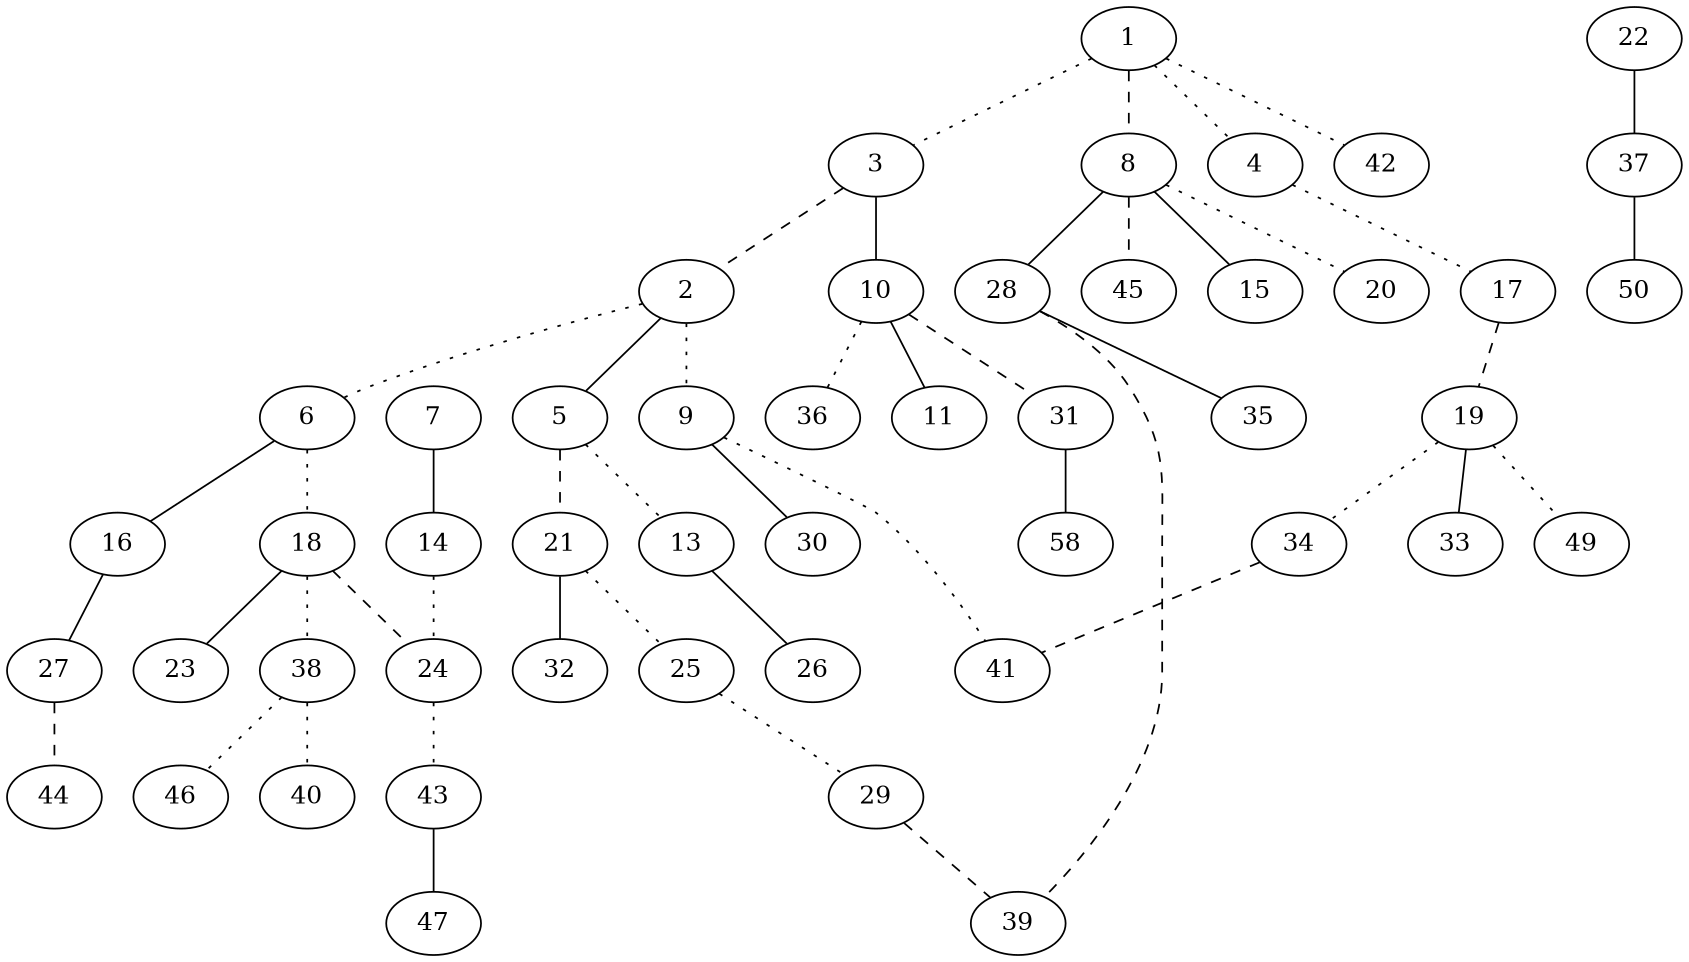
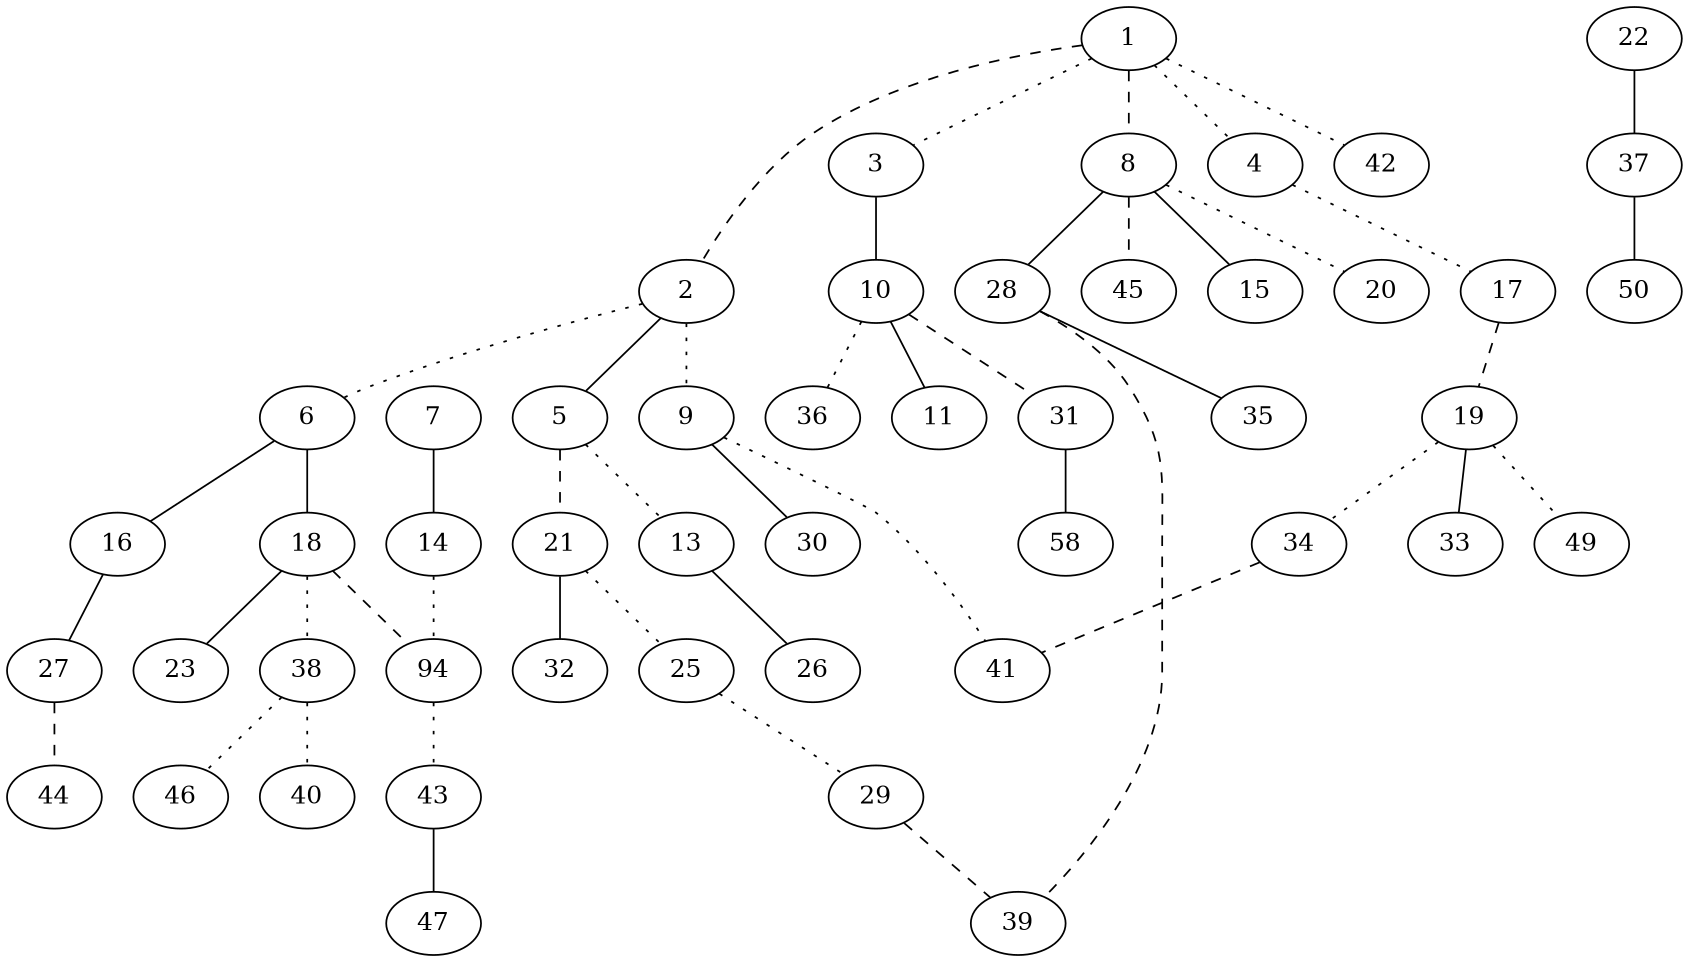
edge "3" -- "2": now "1" -- "2"
edge "6" -- "18": style dotted -> solid
node "24": label "24" -> "94"
